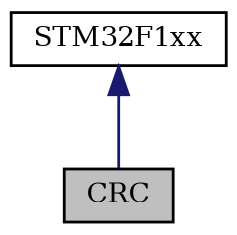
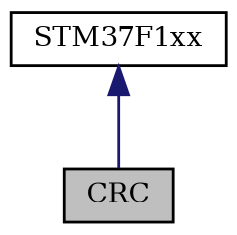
node "STM32F1xx": label "STM32F1xx" -> "STM37F1xx"
